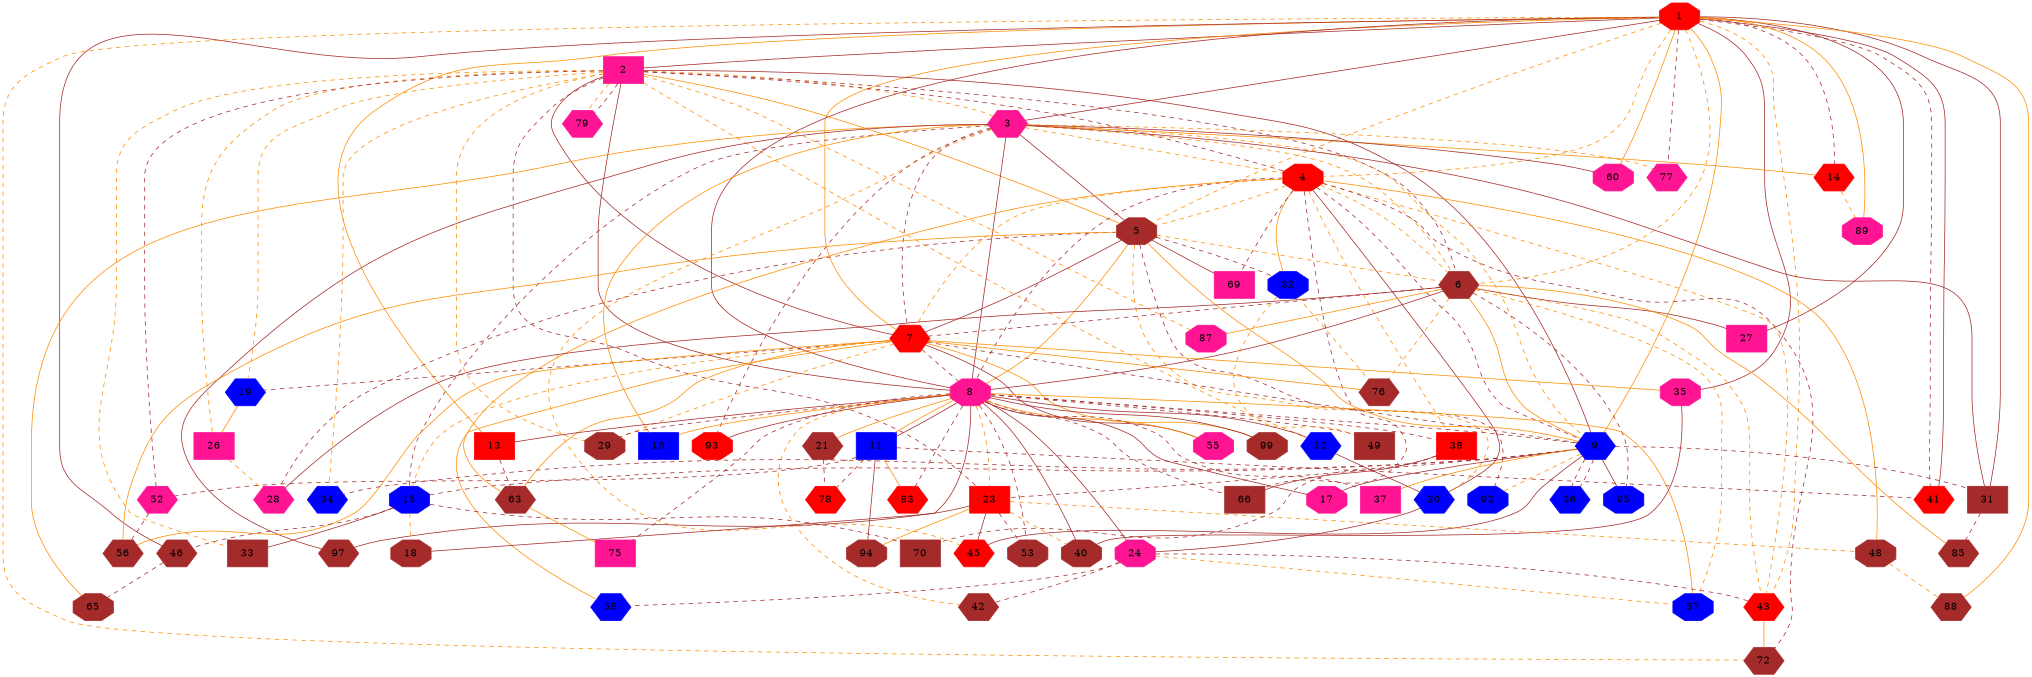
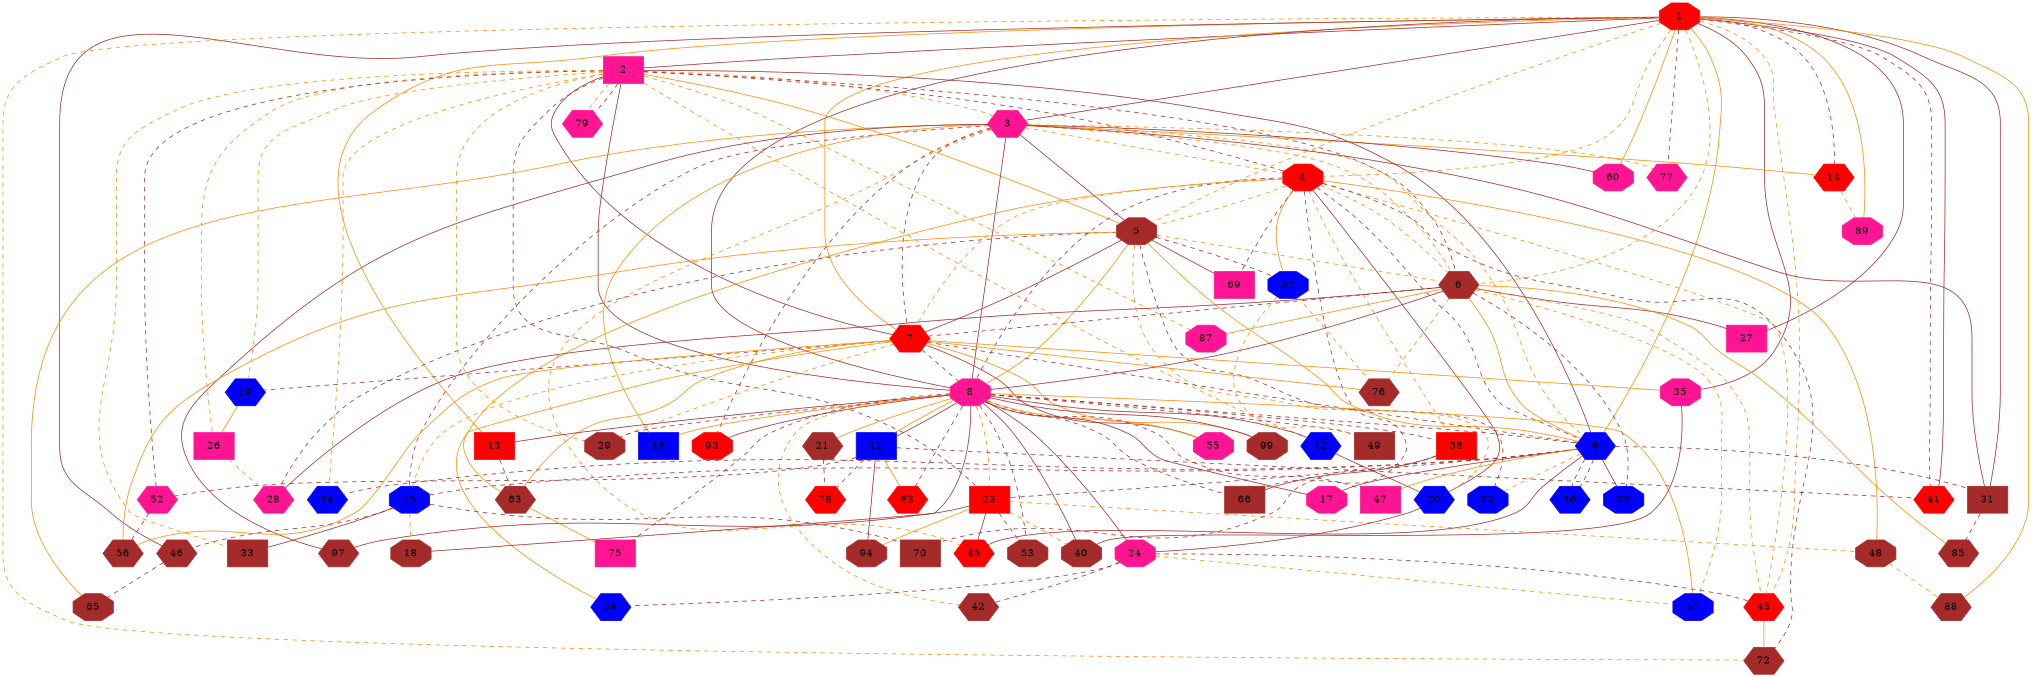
node "37": label "37" -> "47"
